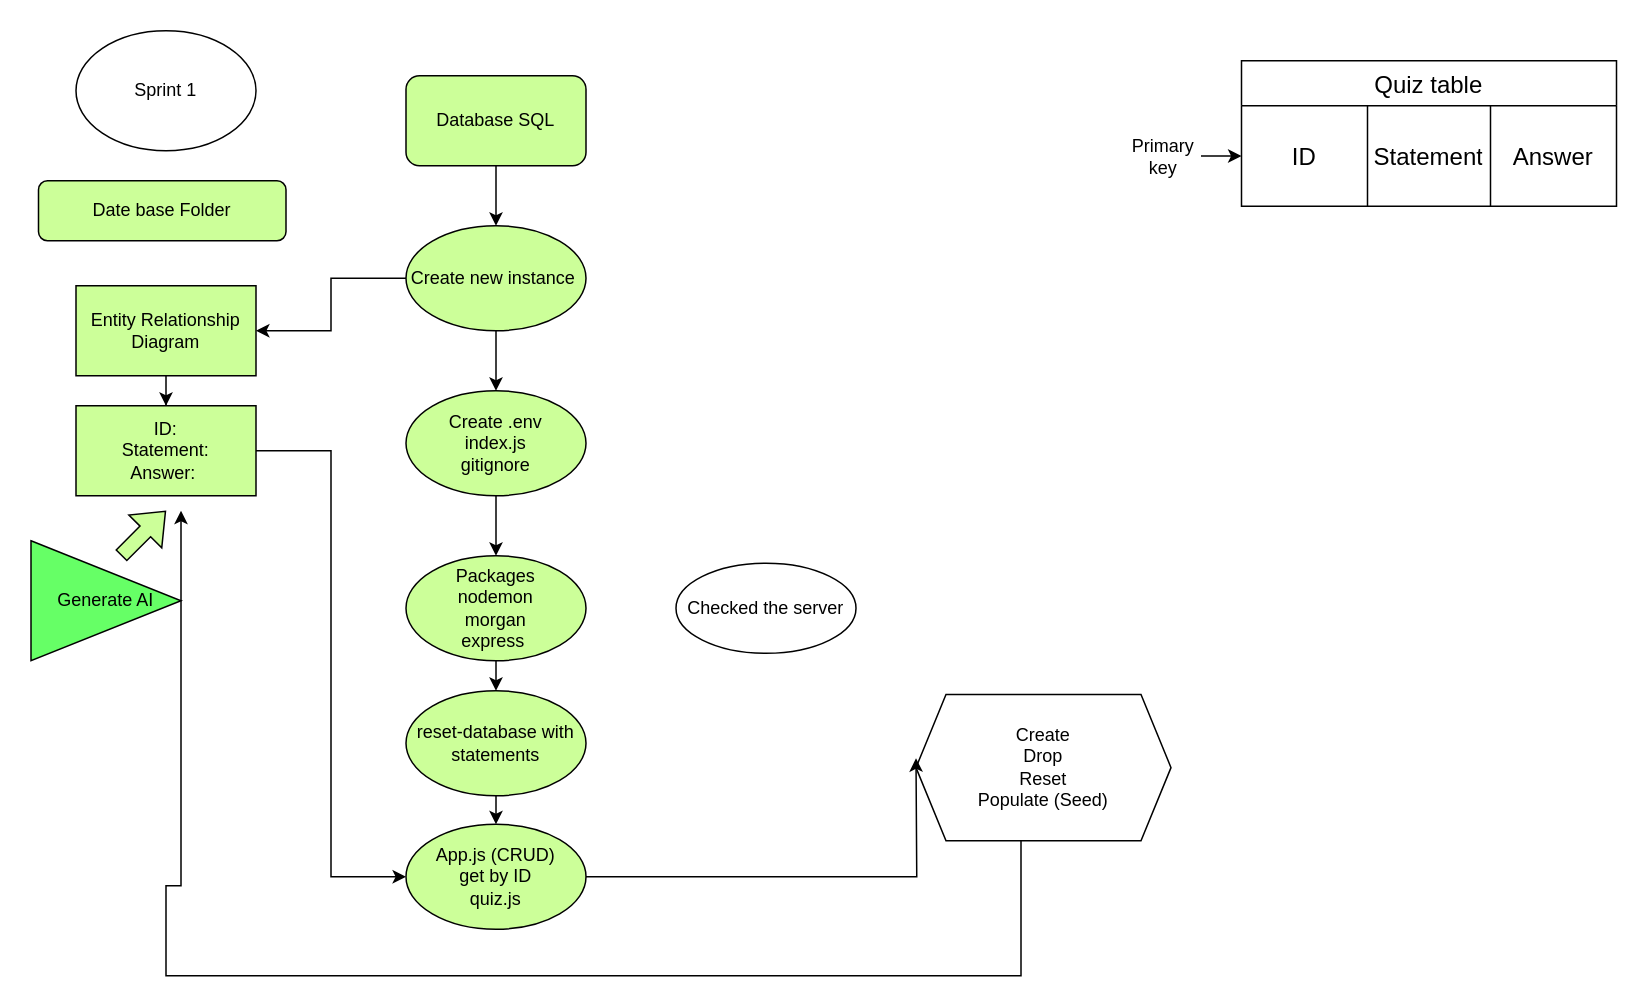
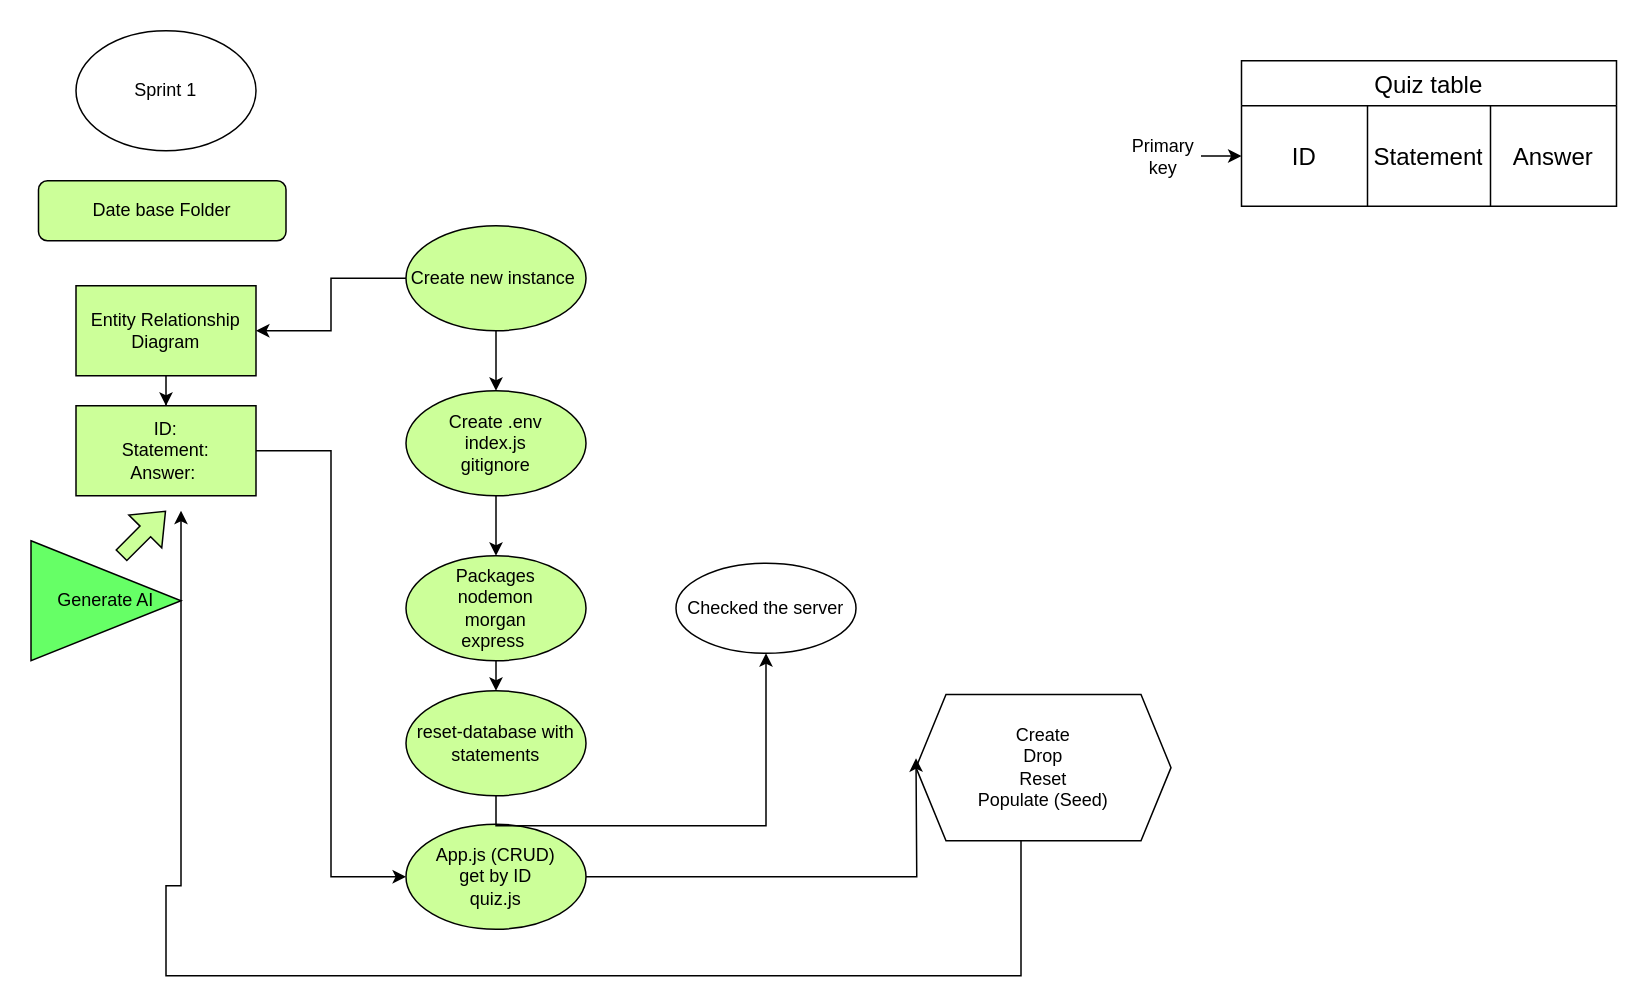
node "Database SQL": removed
edge "Database SQL" -> "Create new instance": removed
edge "reset-database with statements" -> "App.js (CRUD) get by ID quiz.js": now "reset-database with statements" -> "Checked the server"
